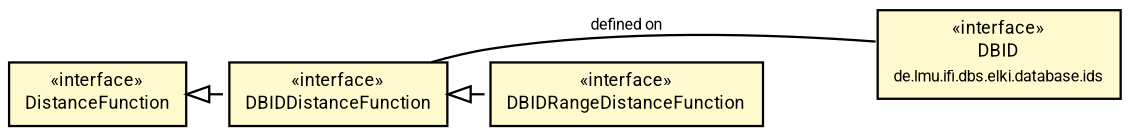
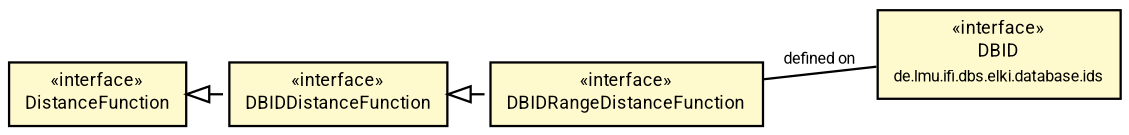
edge "DBID" -- "DBIDDistanceFunction": now "DBID" -- "DBIDRangeDistanceFunction"
